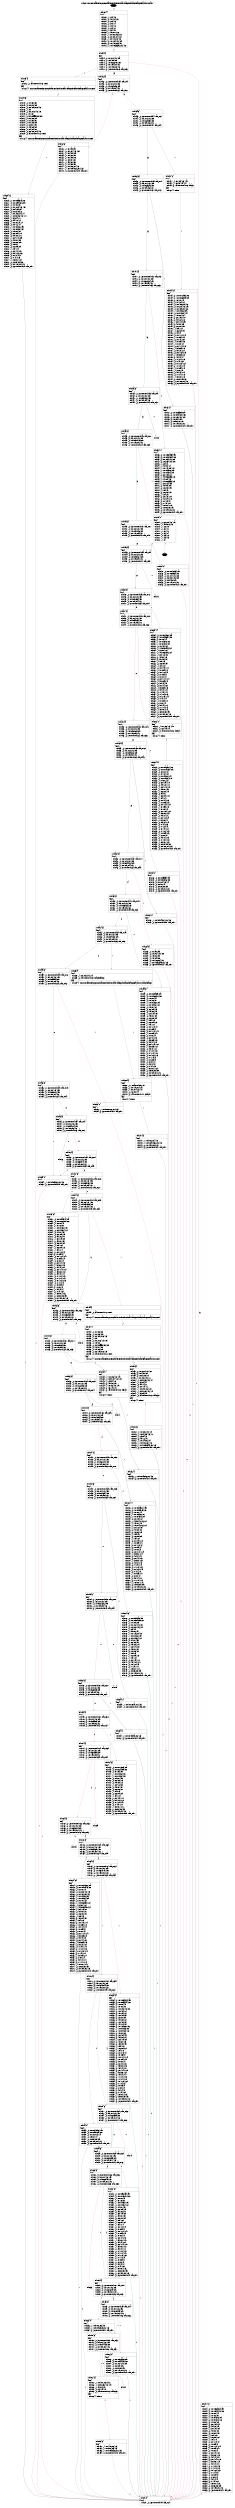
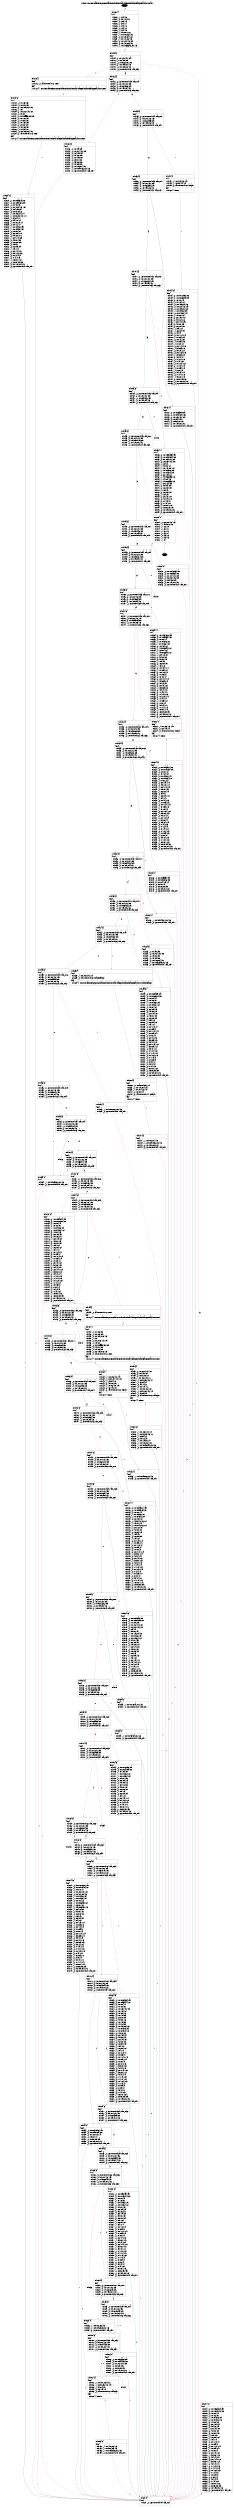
node "0x402740": removed
